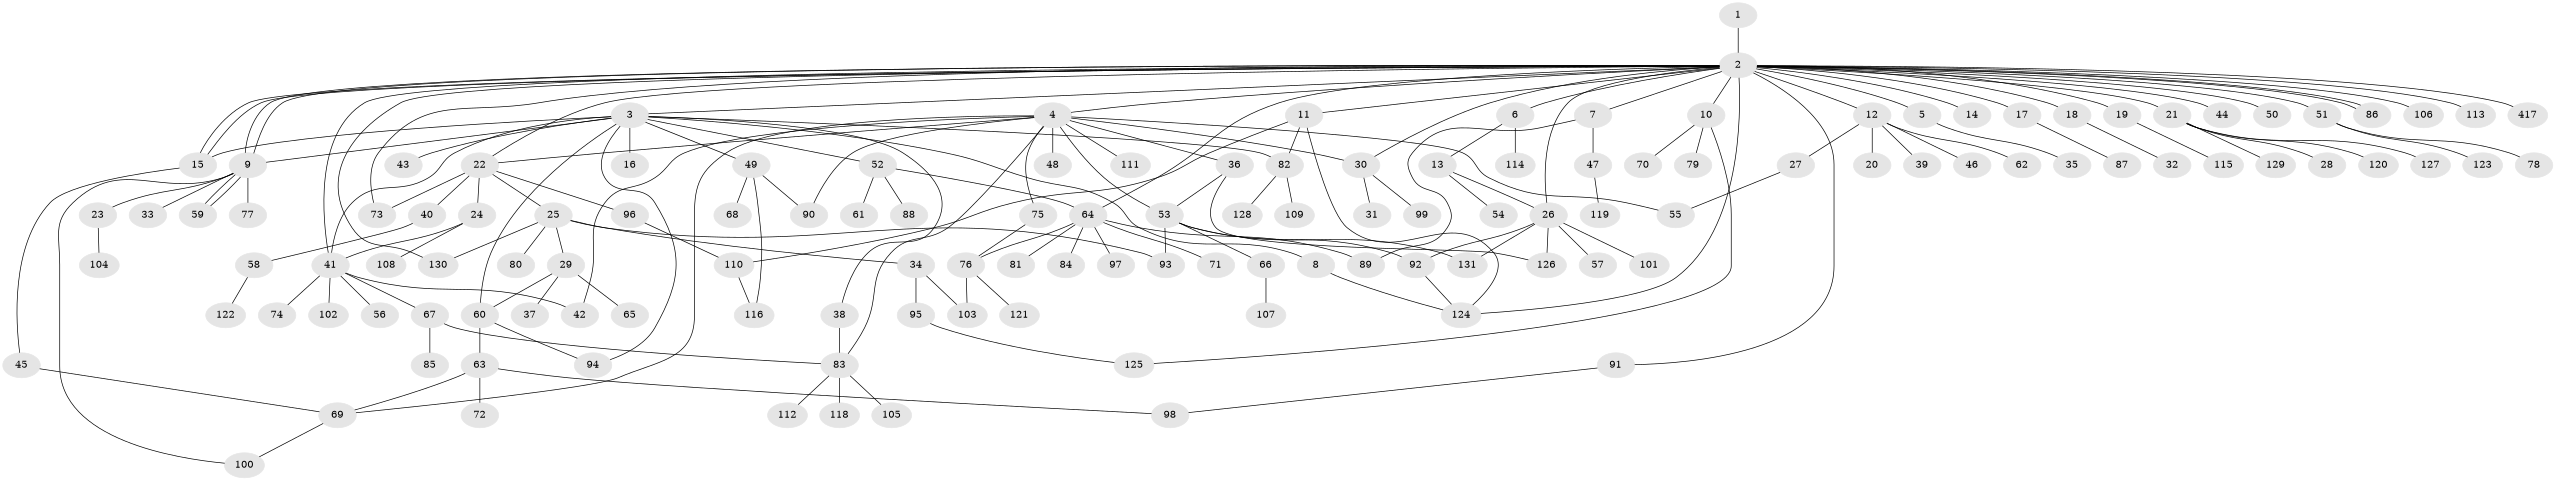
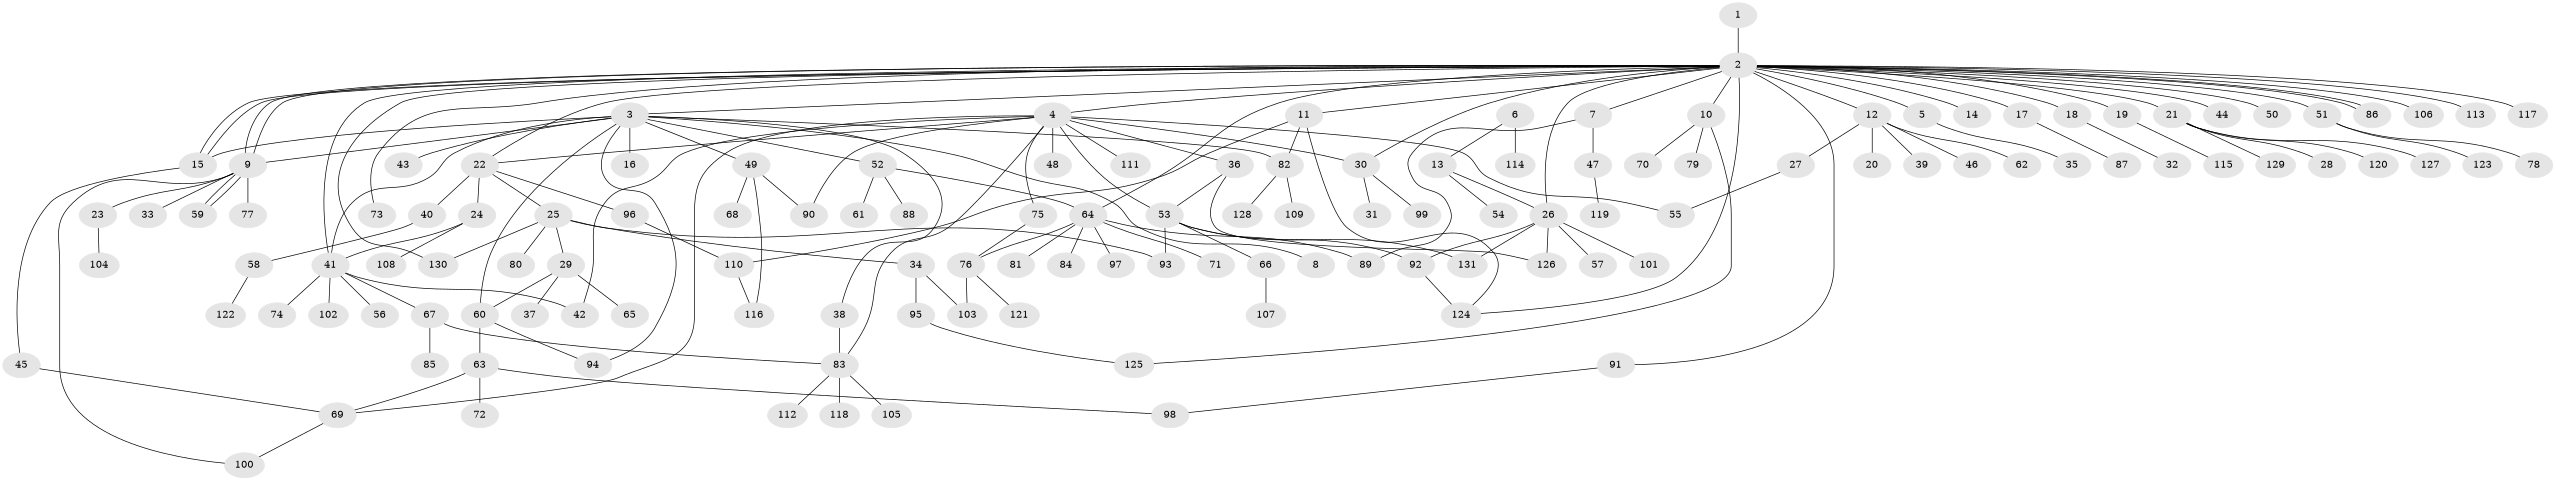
edge "2" -- "6": removed
node "417": label "417" -> "117"
edge "22" -- "73": removed
edge "8" -- "124": removed
